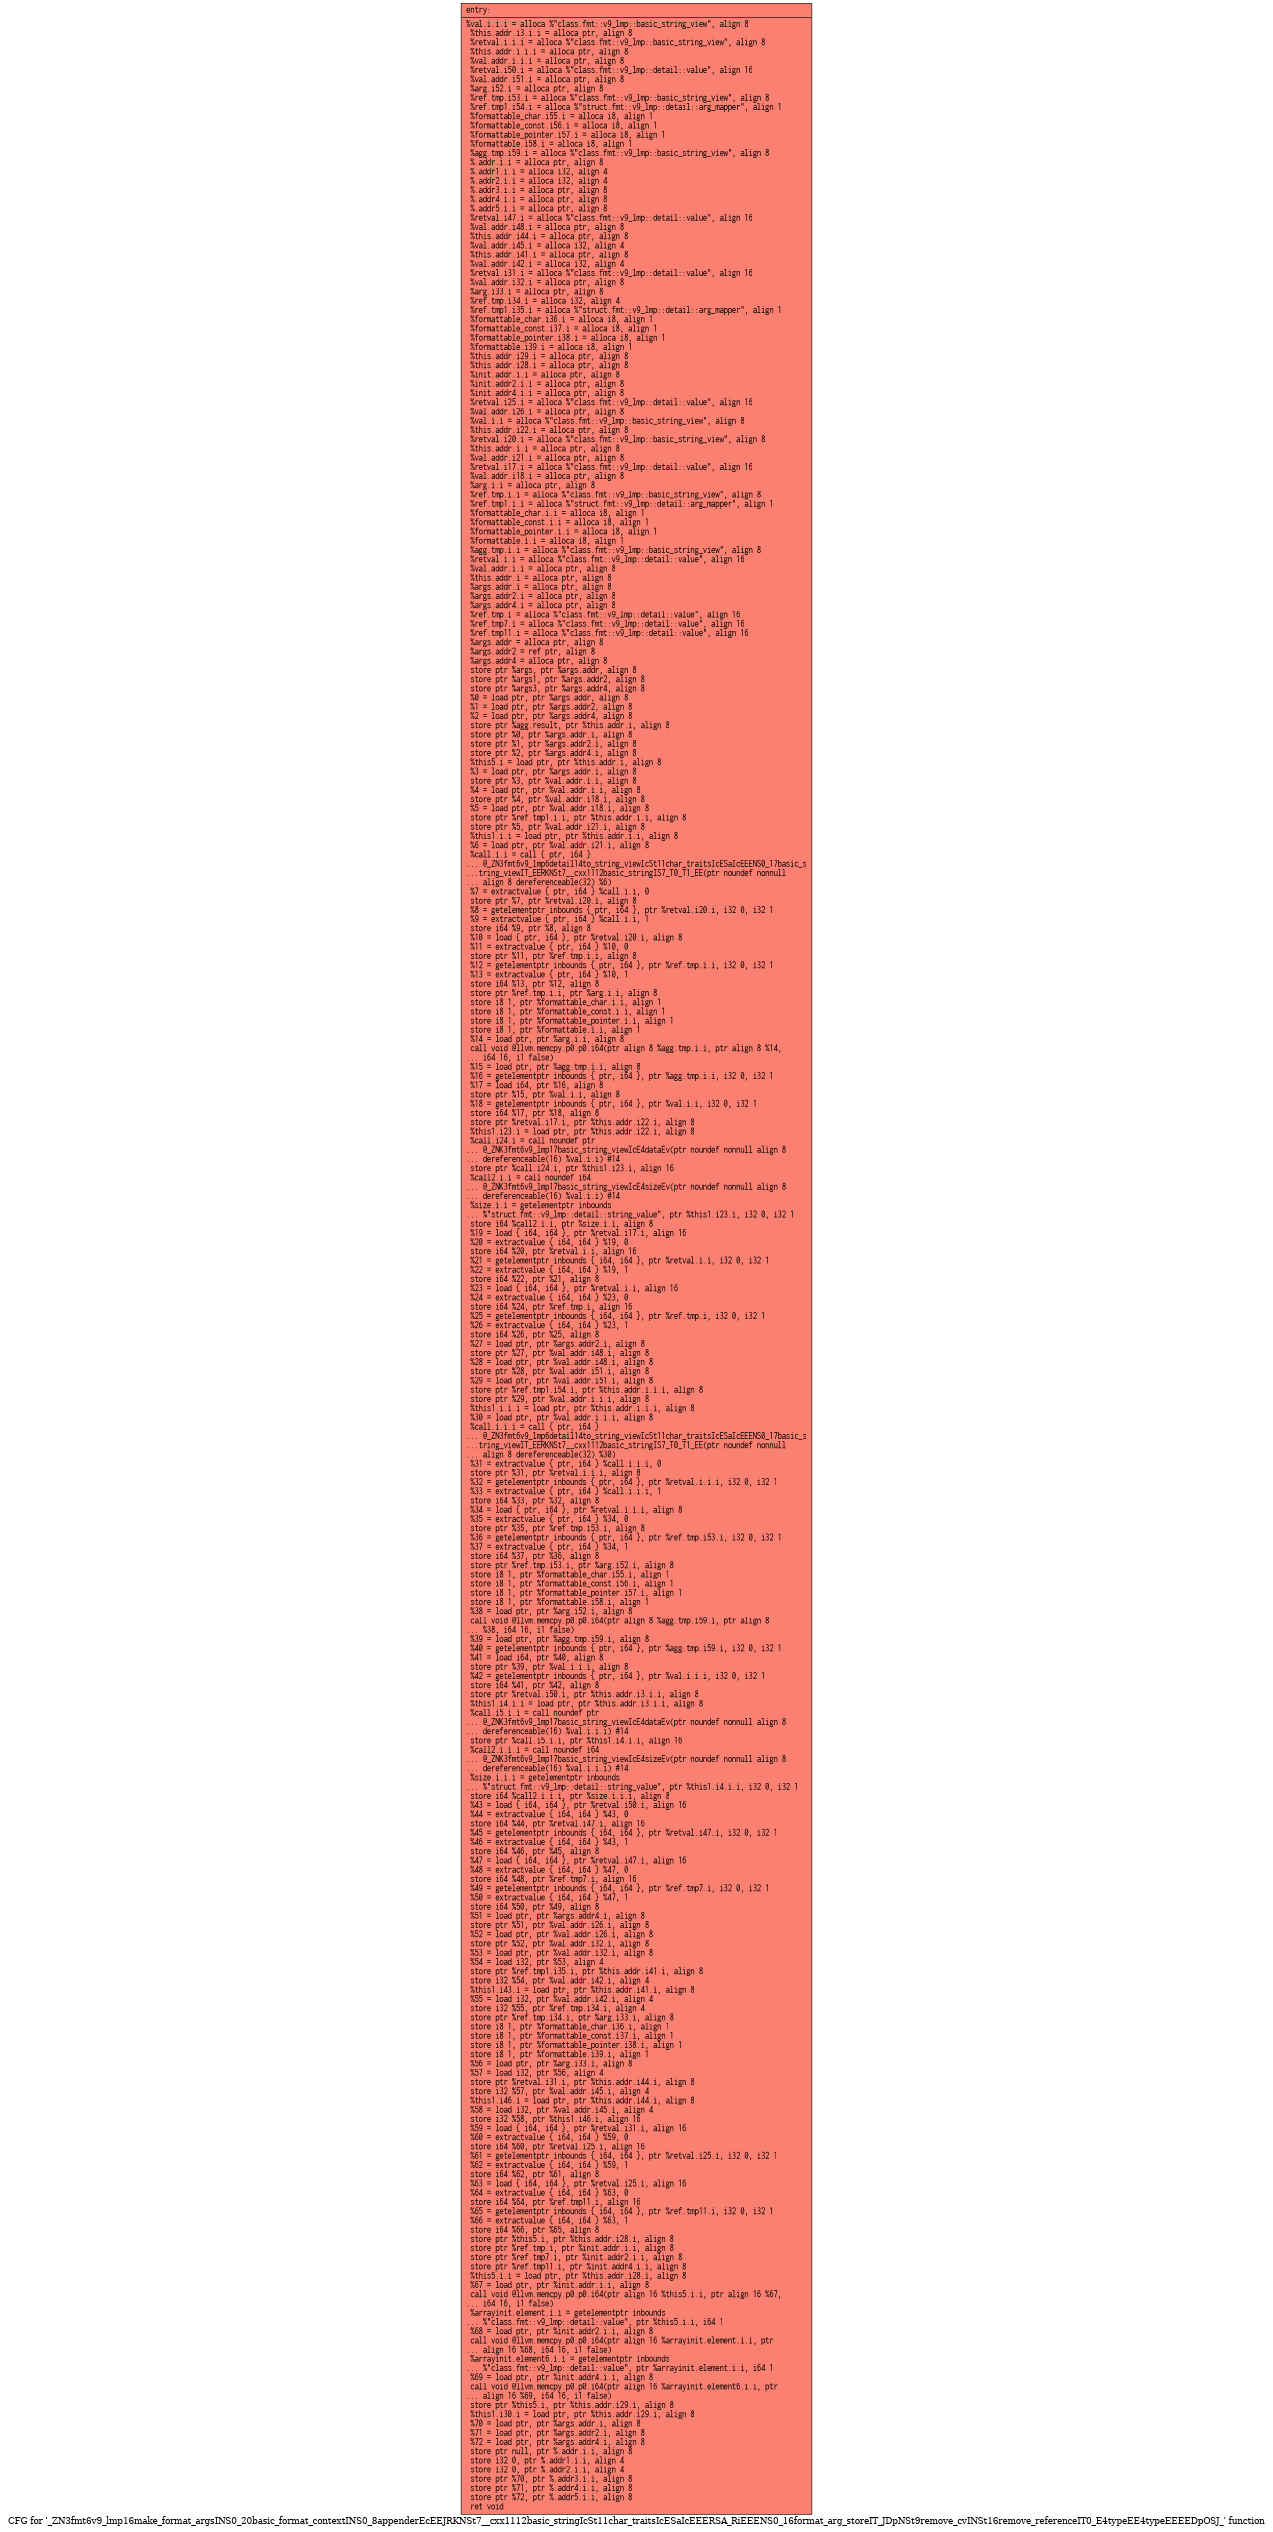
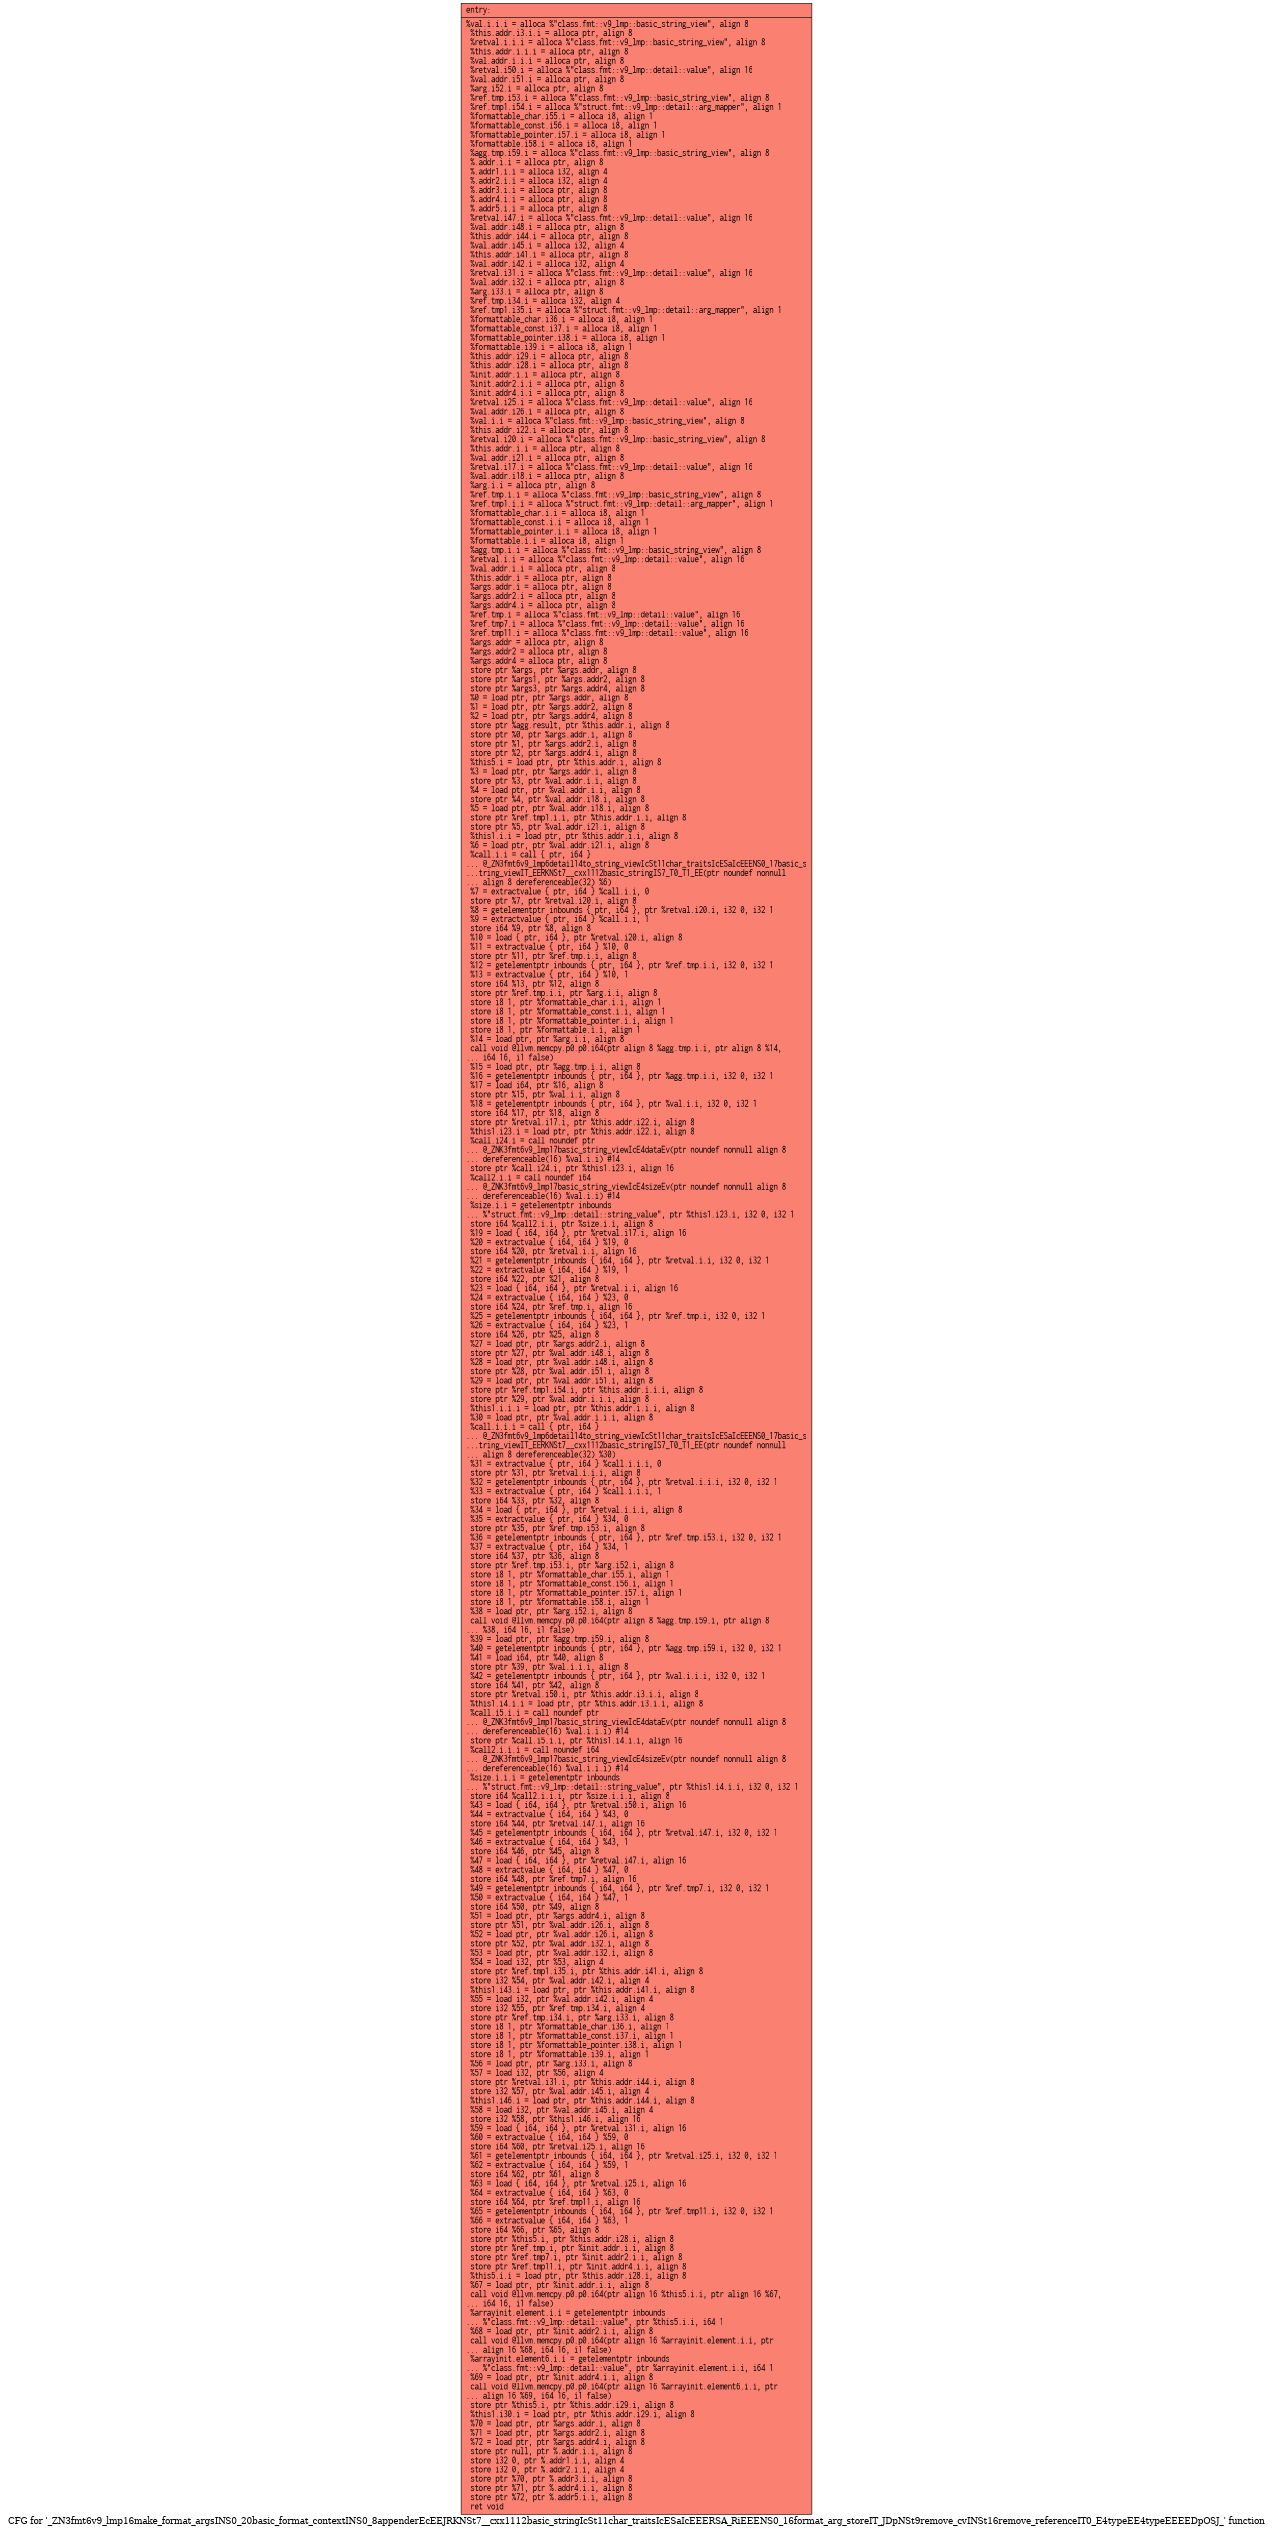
node "entry:": text "%args.addr2 = ref ptr, align 8" -> "%args.addr2 = alloca ptr, align 8"
